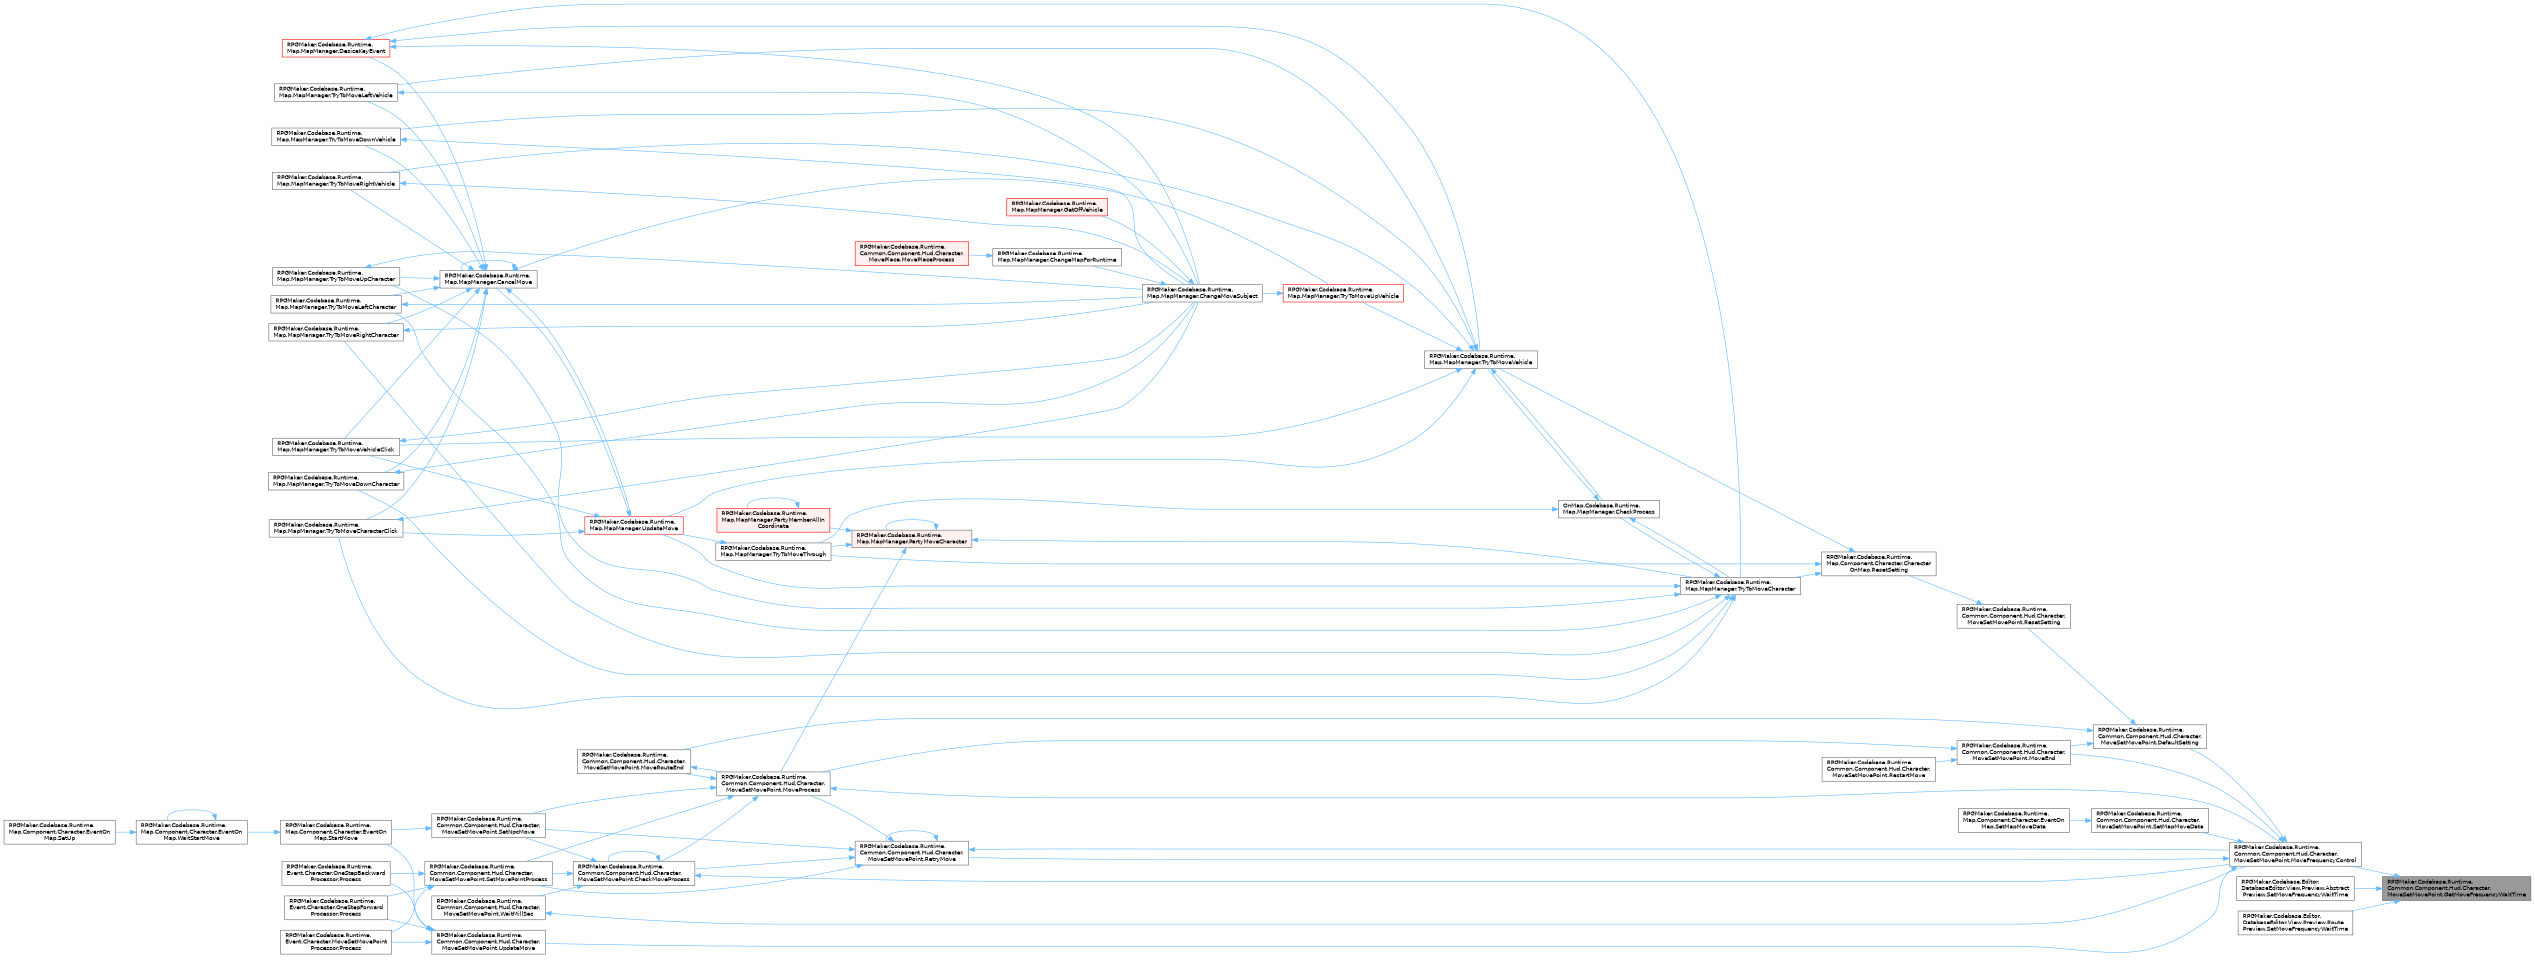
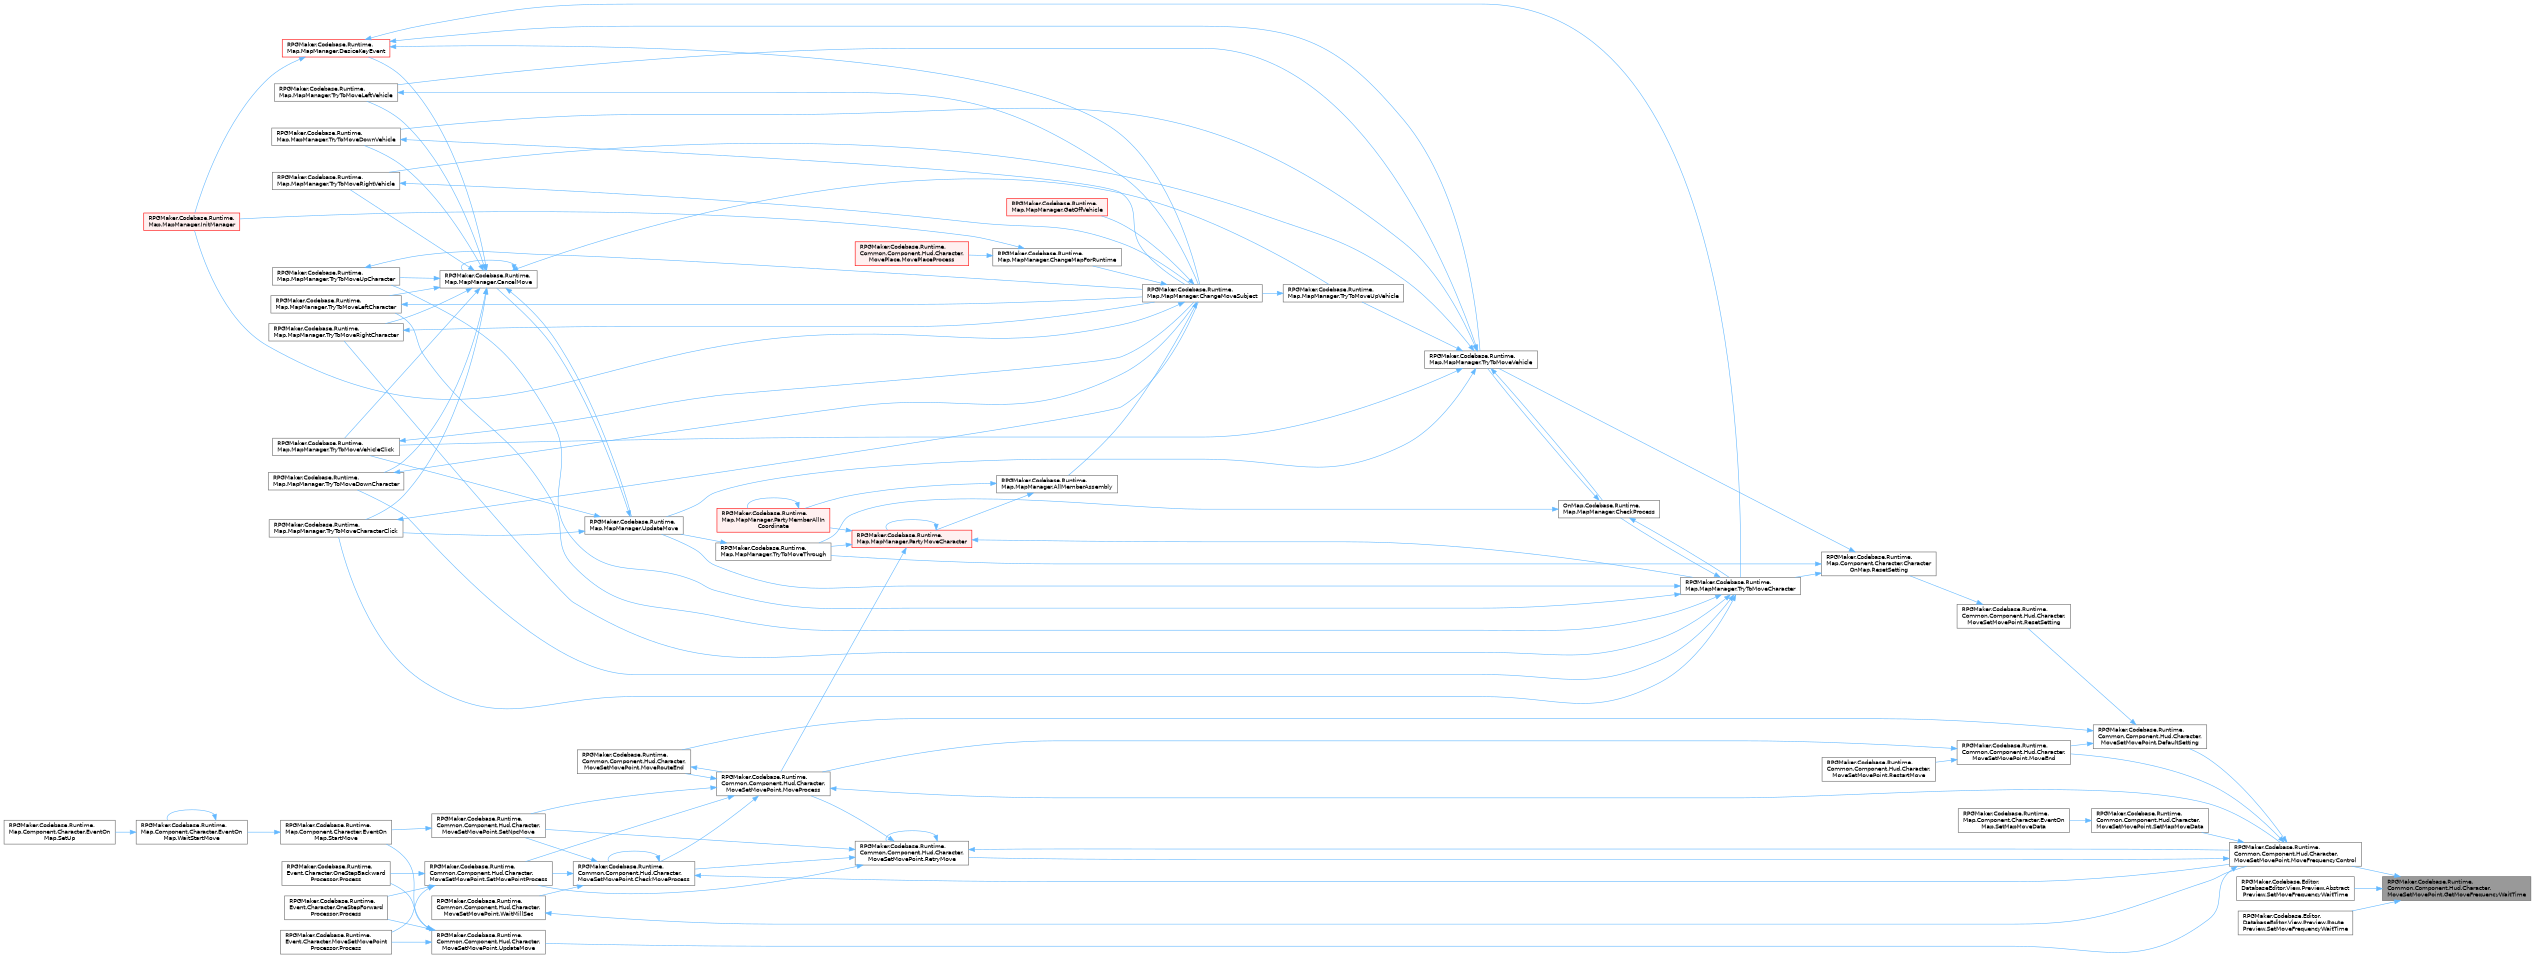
node "RPGMaker.Codebase.Runtime. Map.MapManager.InitManager": added
node "RPGMaker.Codebase.Runtime. Map.MapManager.TryToMoveUpVehicle": color red -> grey40
node "RPGMaker.Codebase.Runtime. Map.MapManager.AllMemberAssembly": added
node "RPGMaker.Codebase.Runtime. Map.MapManager.UpdateMove": color red -> grey40
node "RPGMaker.Codebase.Runtime. Map.MapManager.PartyMoveCharacter": color grey40 -> red
